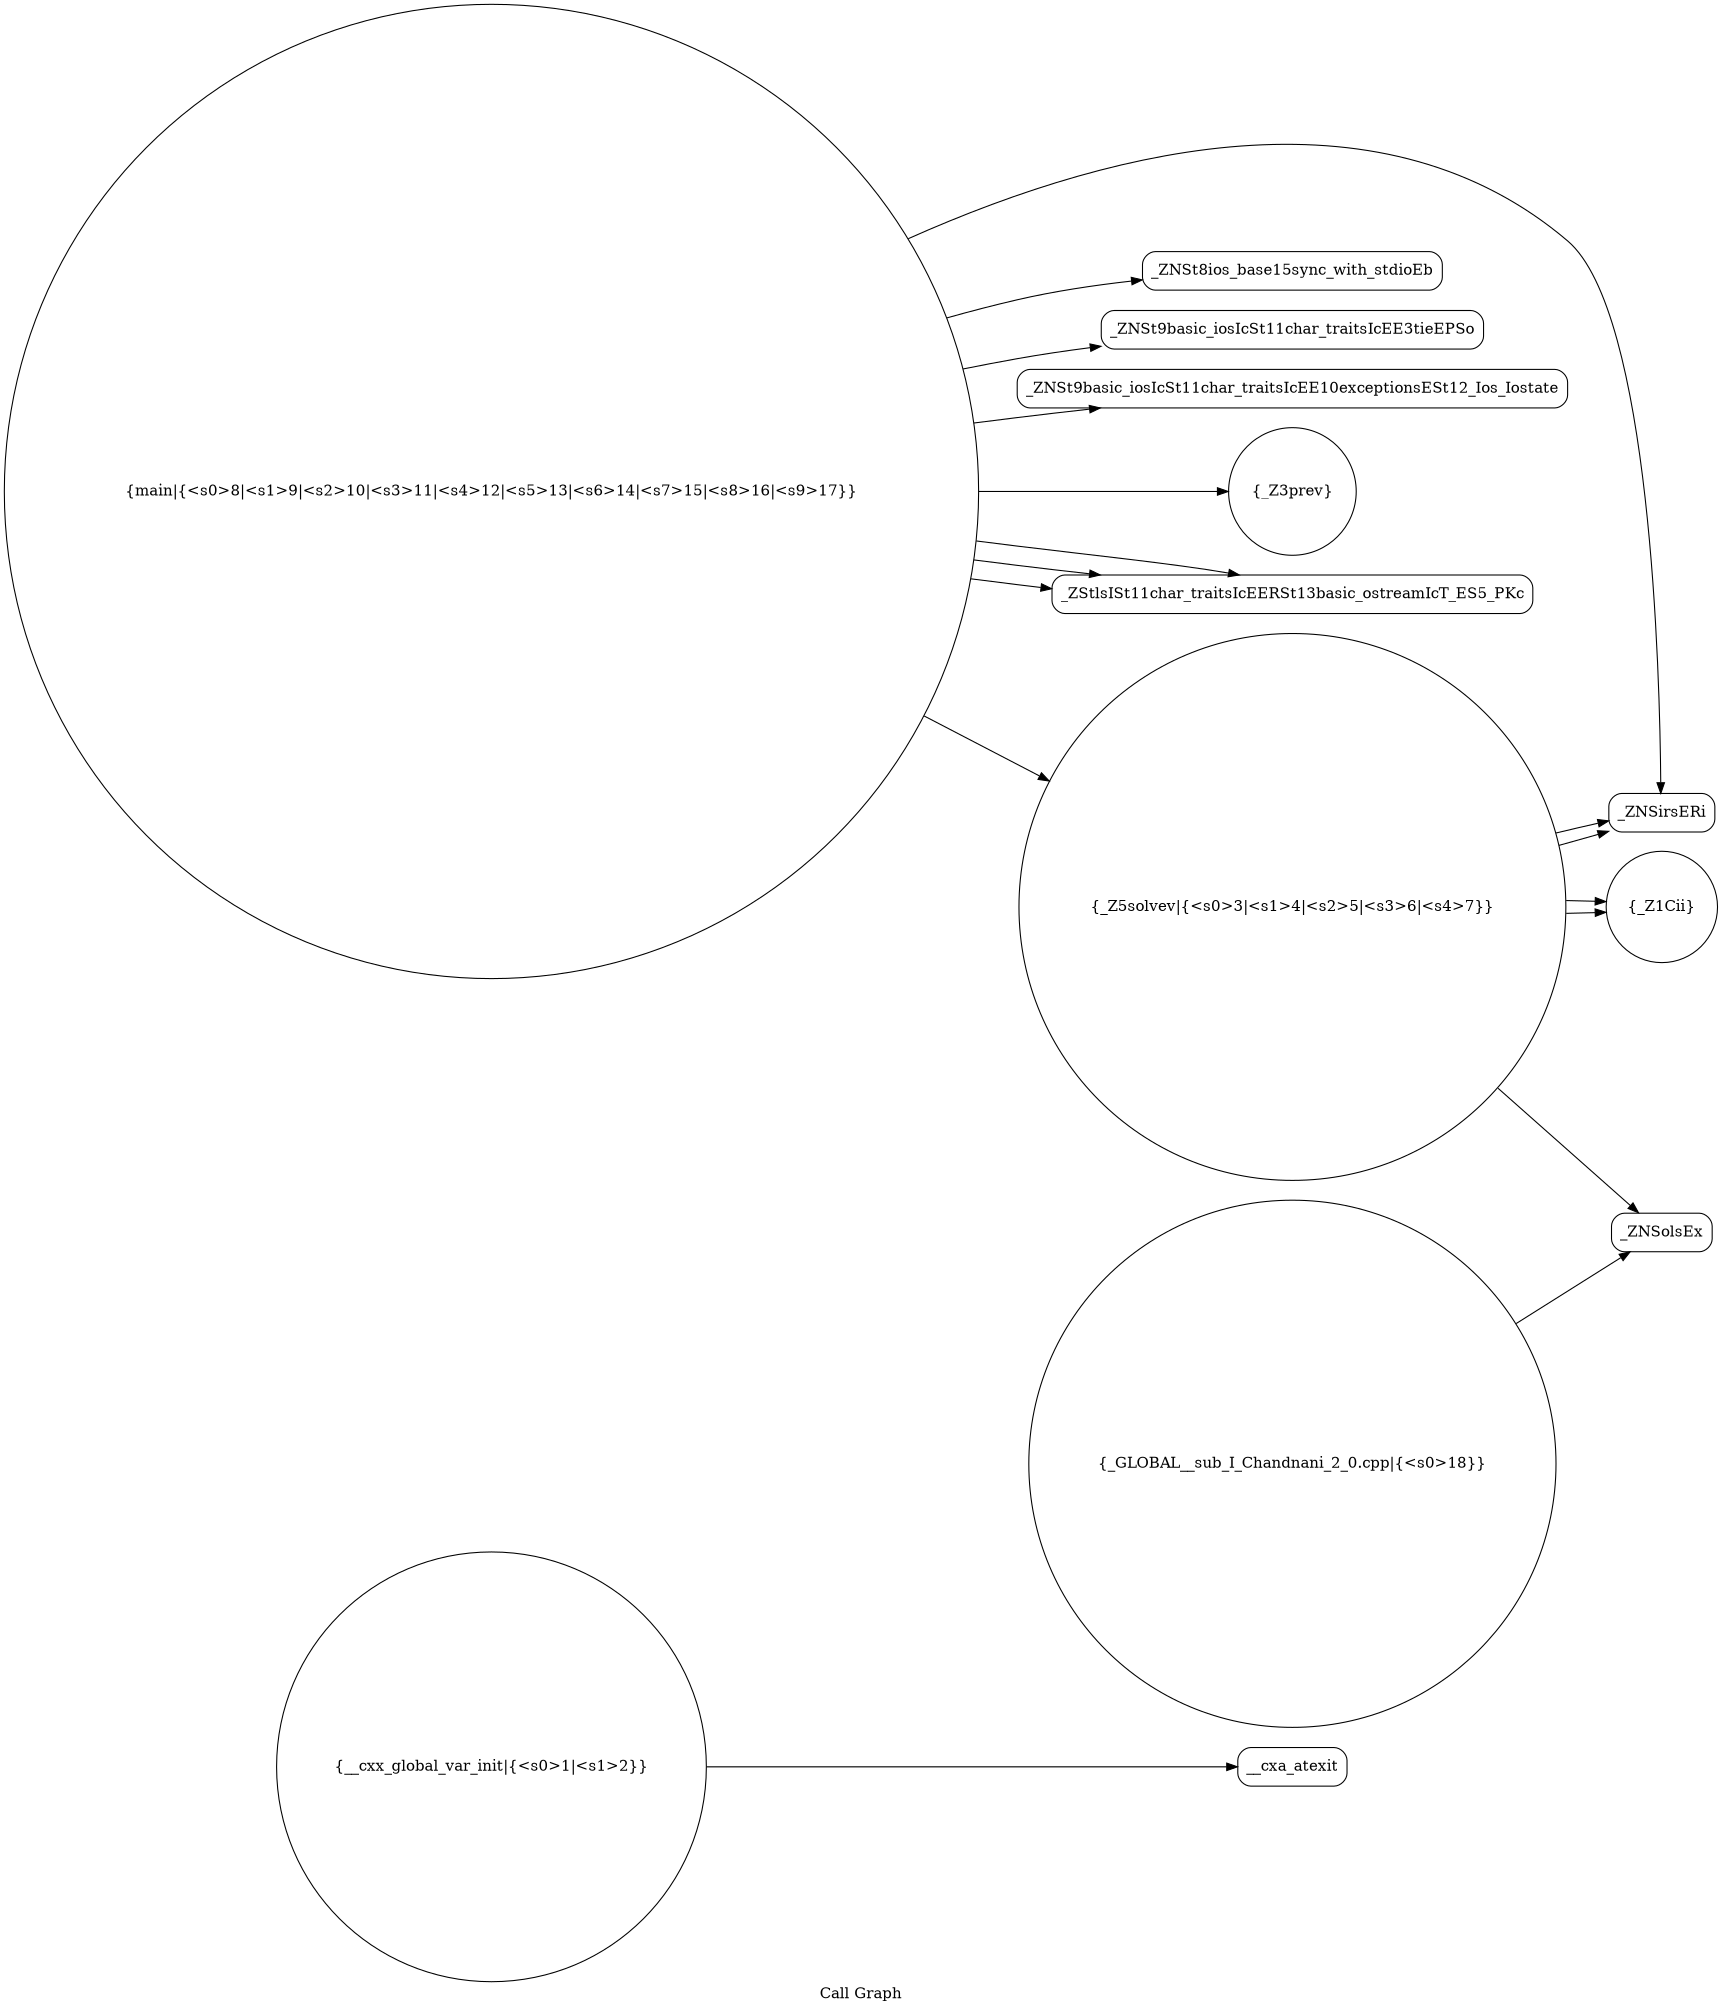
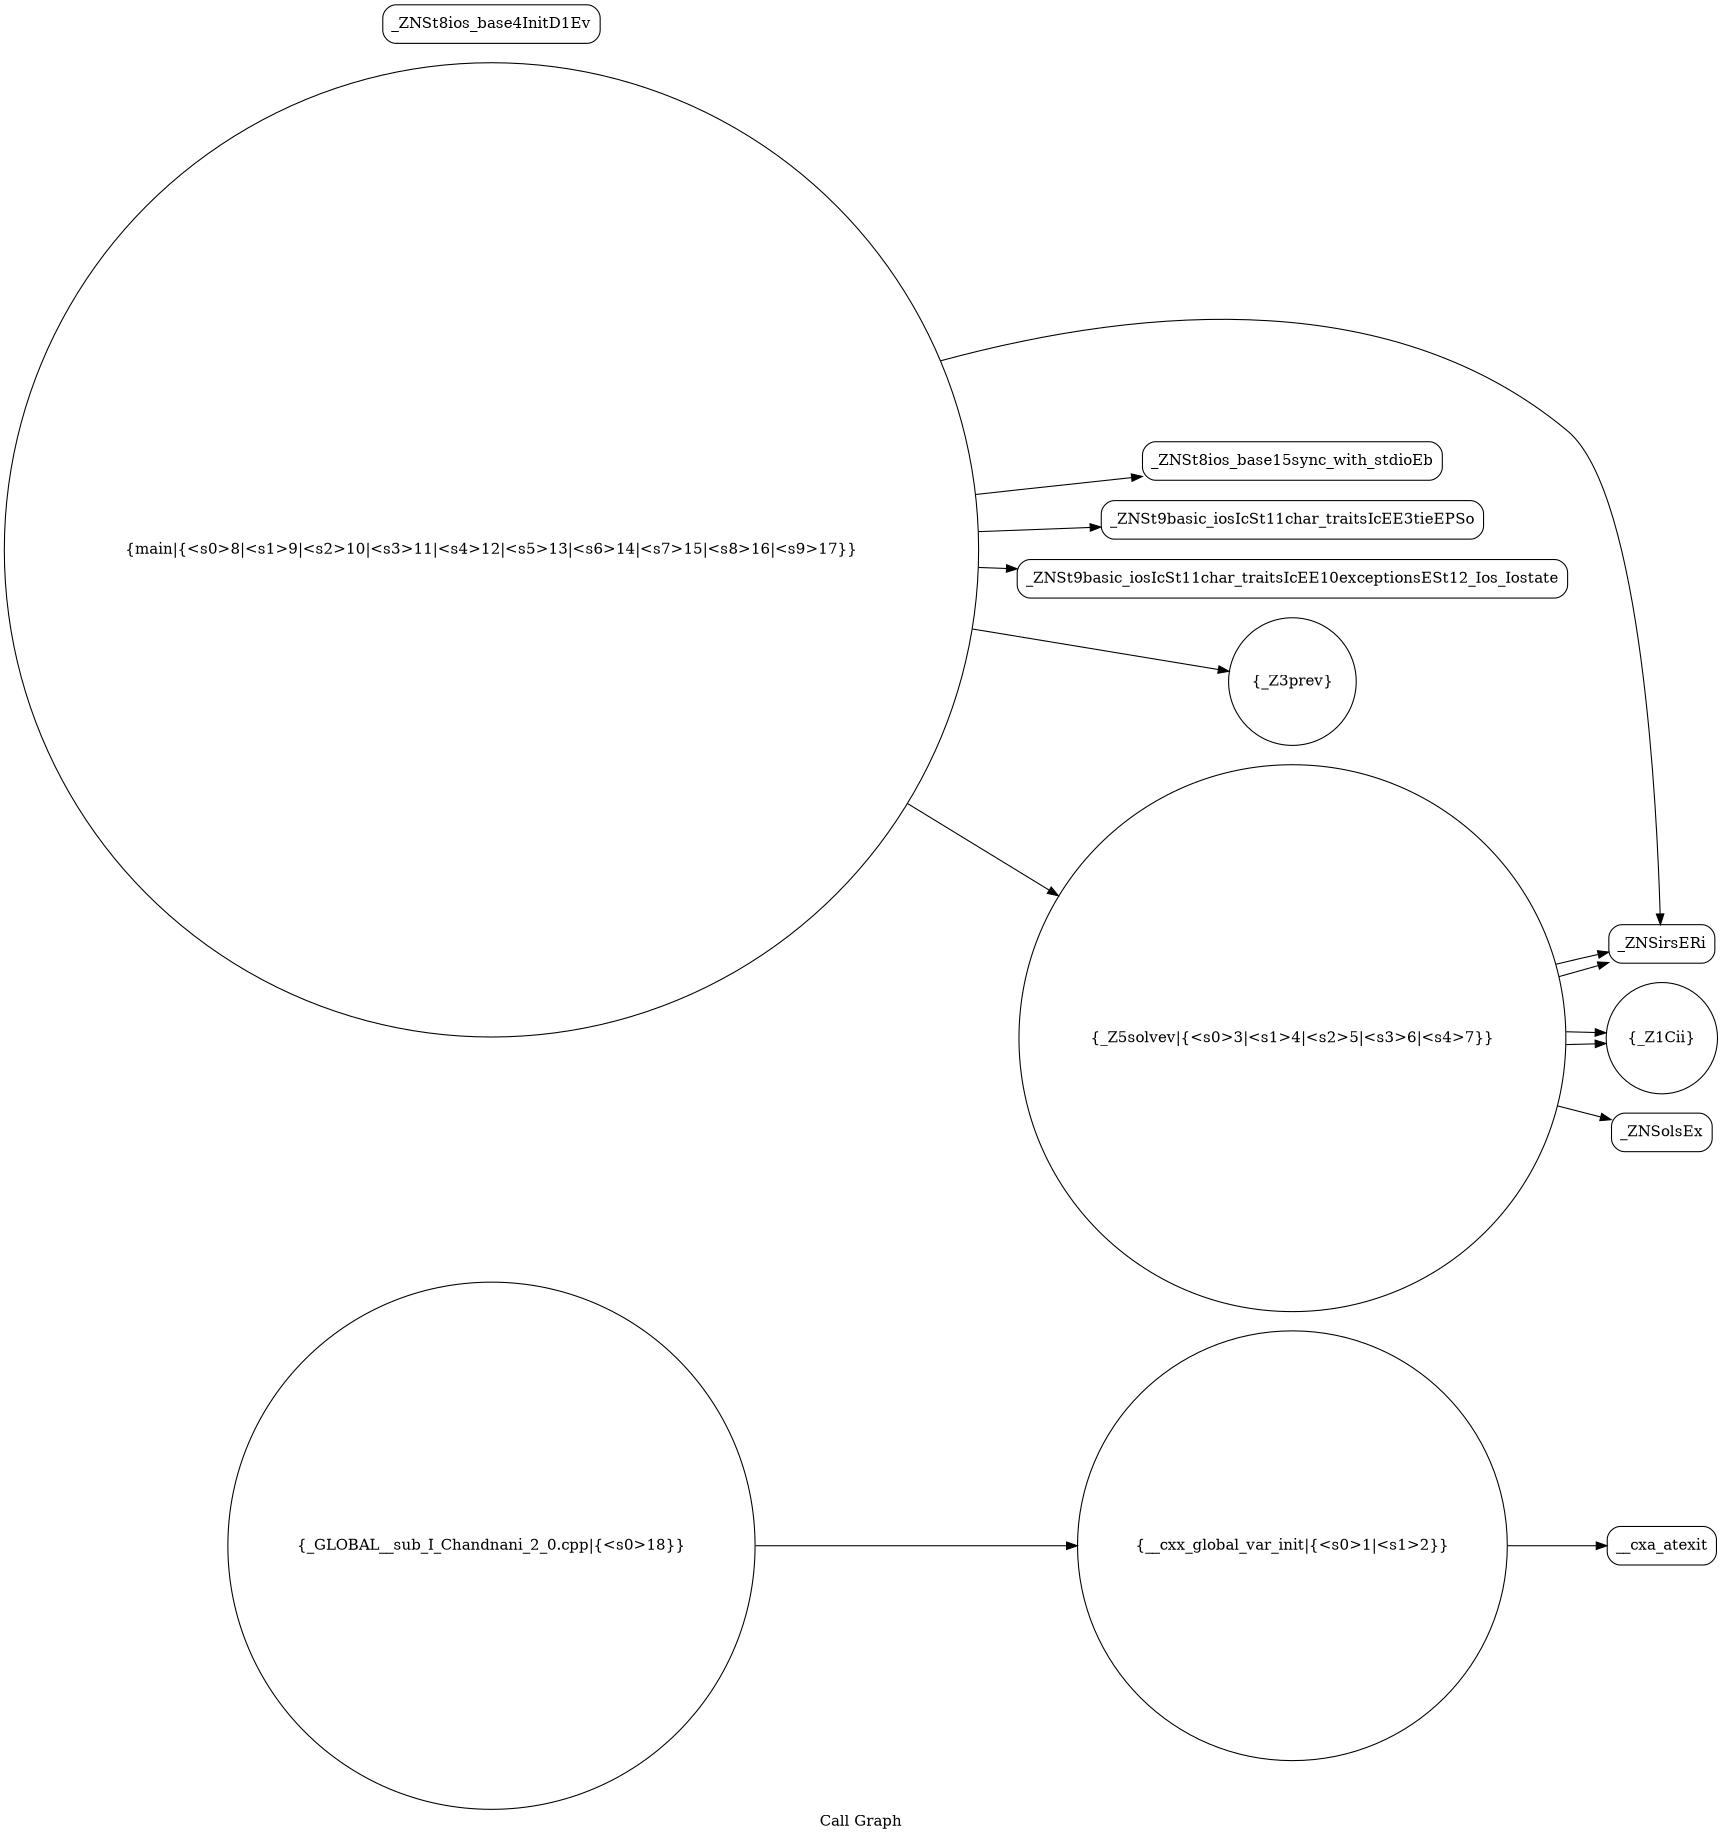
node "_ZNSt8ios_base4InitD1Ev": added
node "_ZStlsISt11char_traitsIcEERSt13basic_ostreamIcT_ES5_PKc": removed
edge "{_GLOBAL__sub_I_Chandnani_2_0.cpp|{<s0>18}}" -> "_ZNSolsEx": now "{_GLOBAL__sub_I_Chandnani_2_0.cpp|{<s0>18}}" -> "{__cxx_global_var_init|{<s0>1|<s1>2}}"
